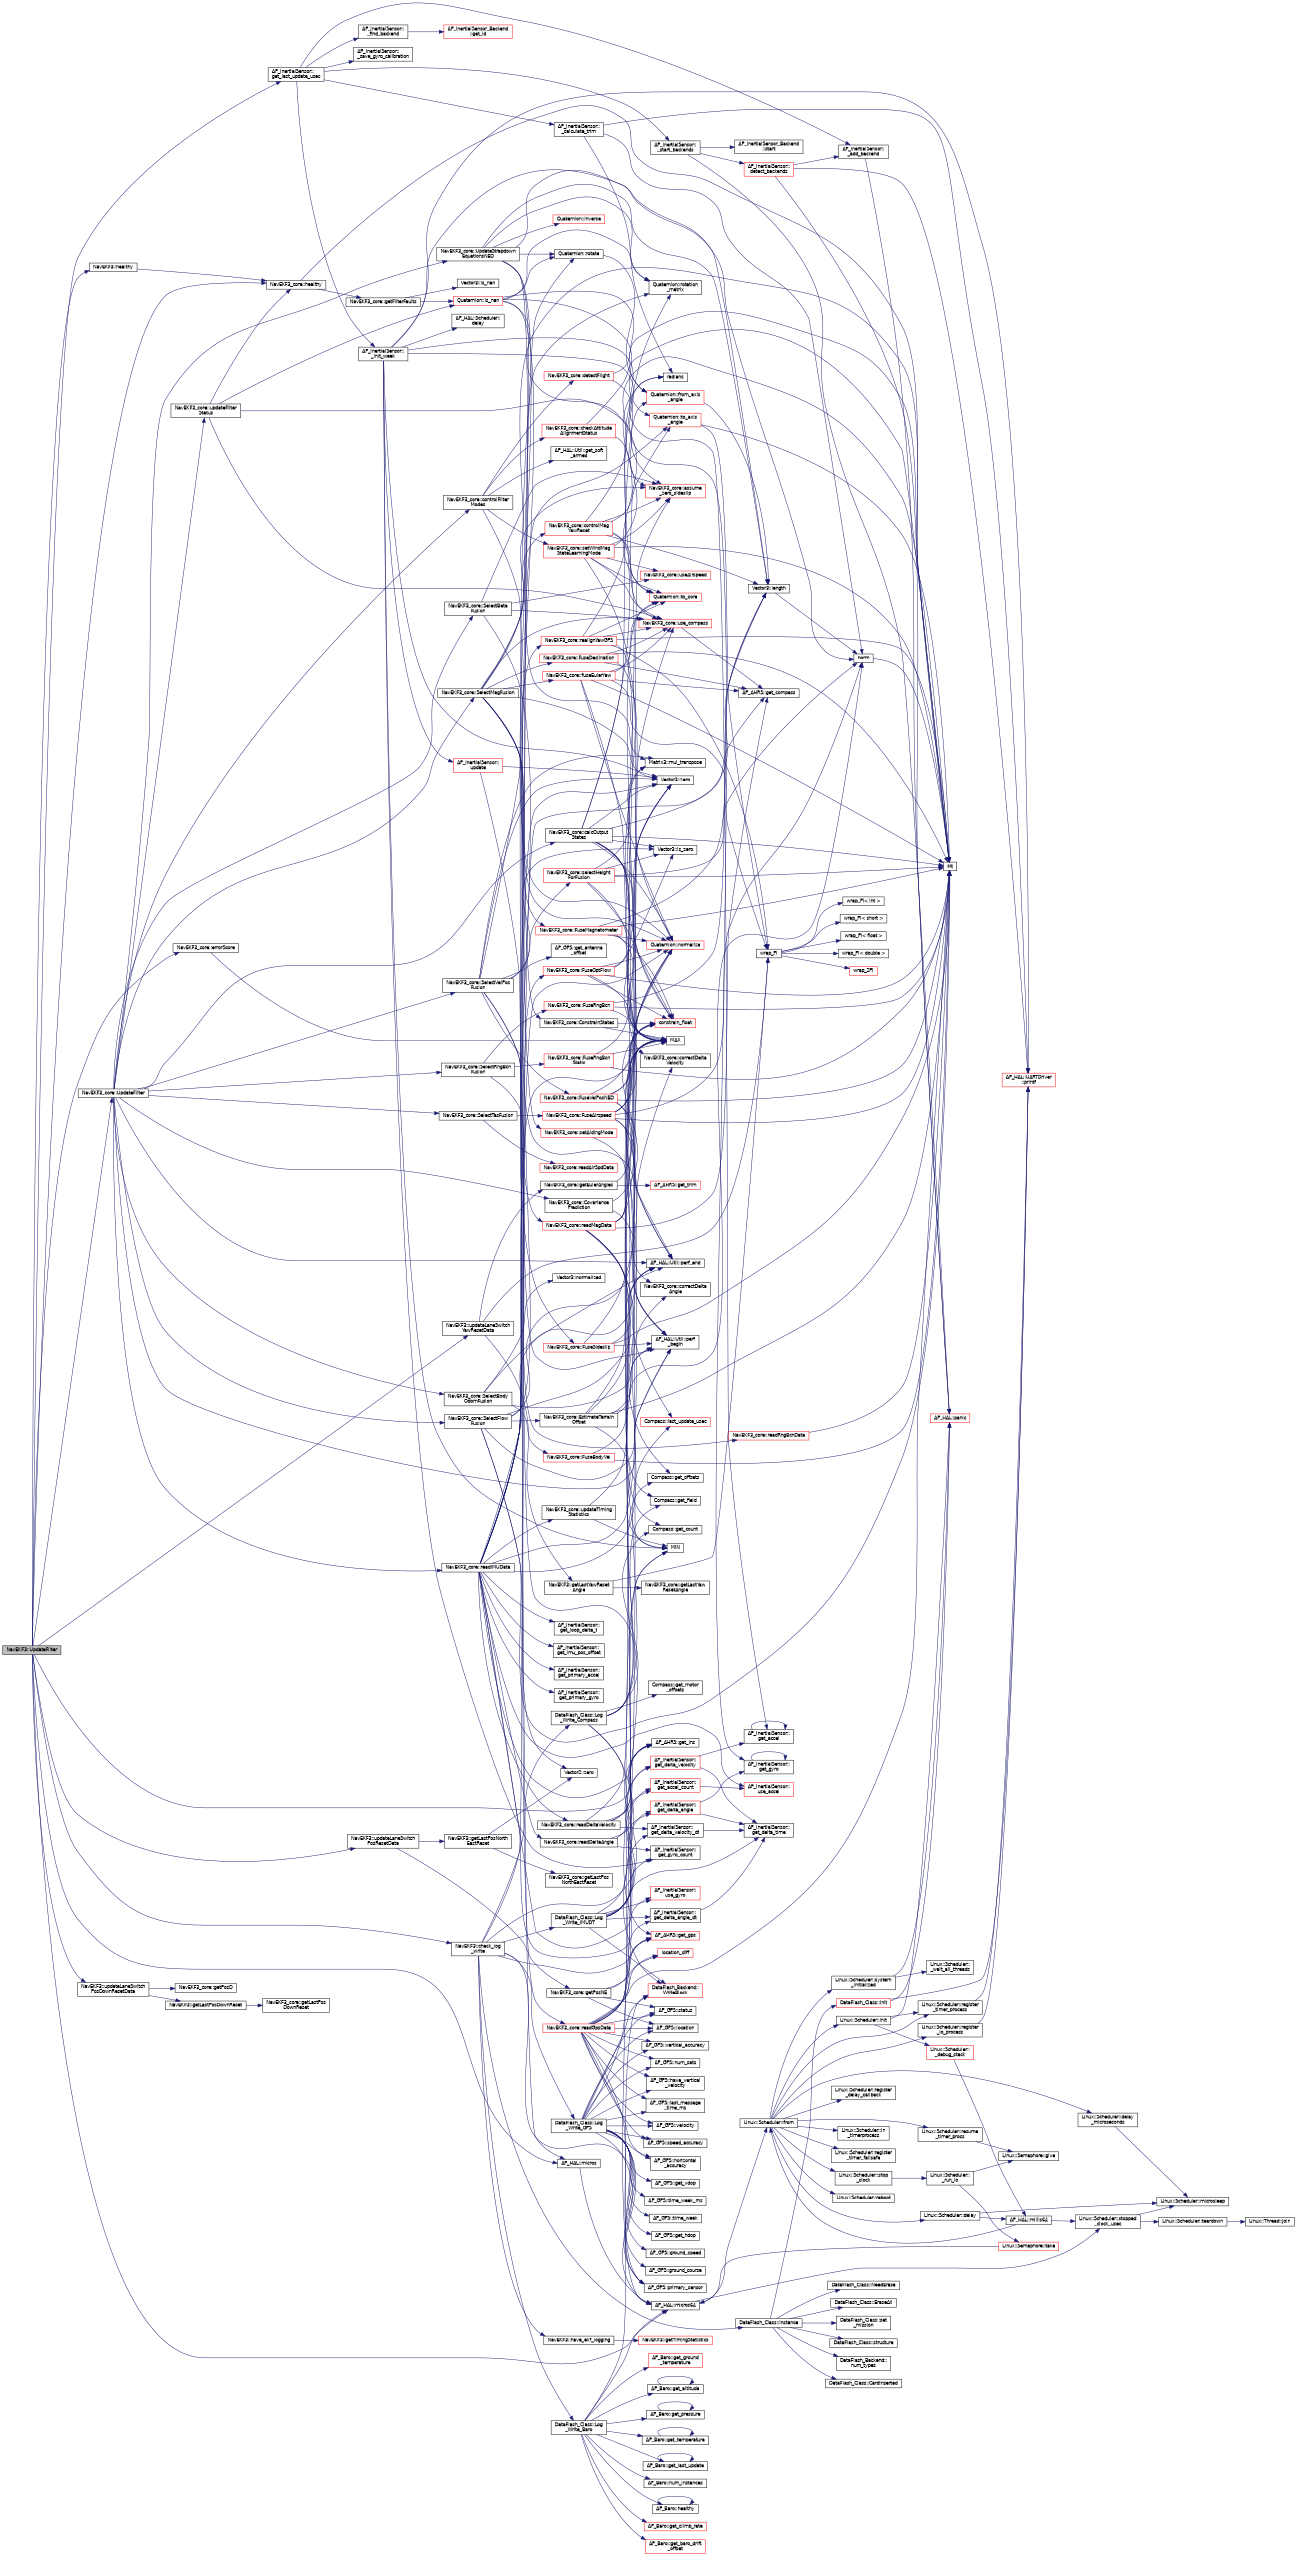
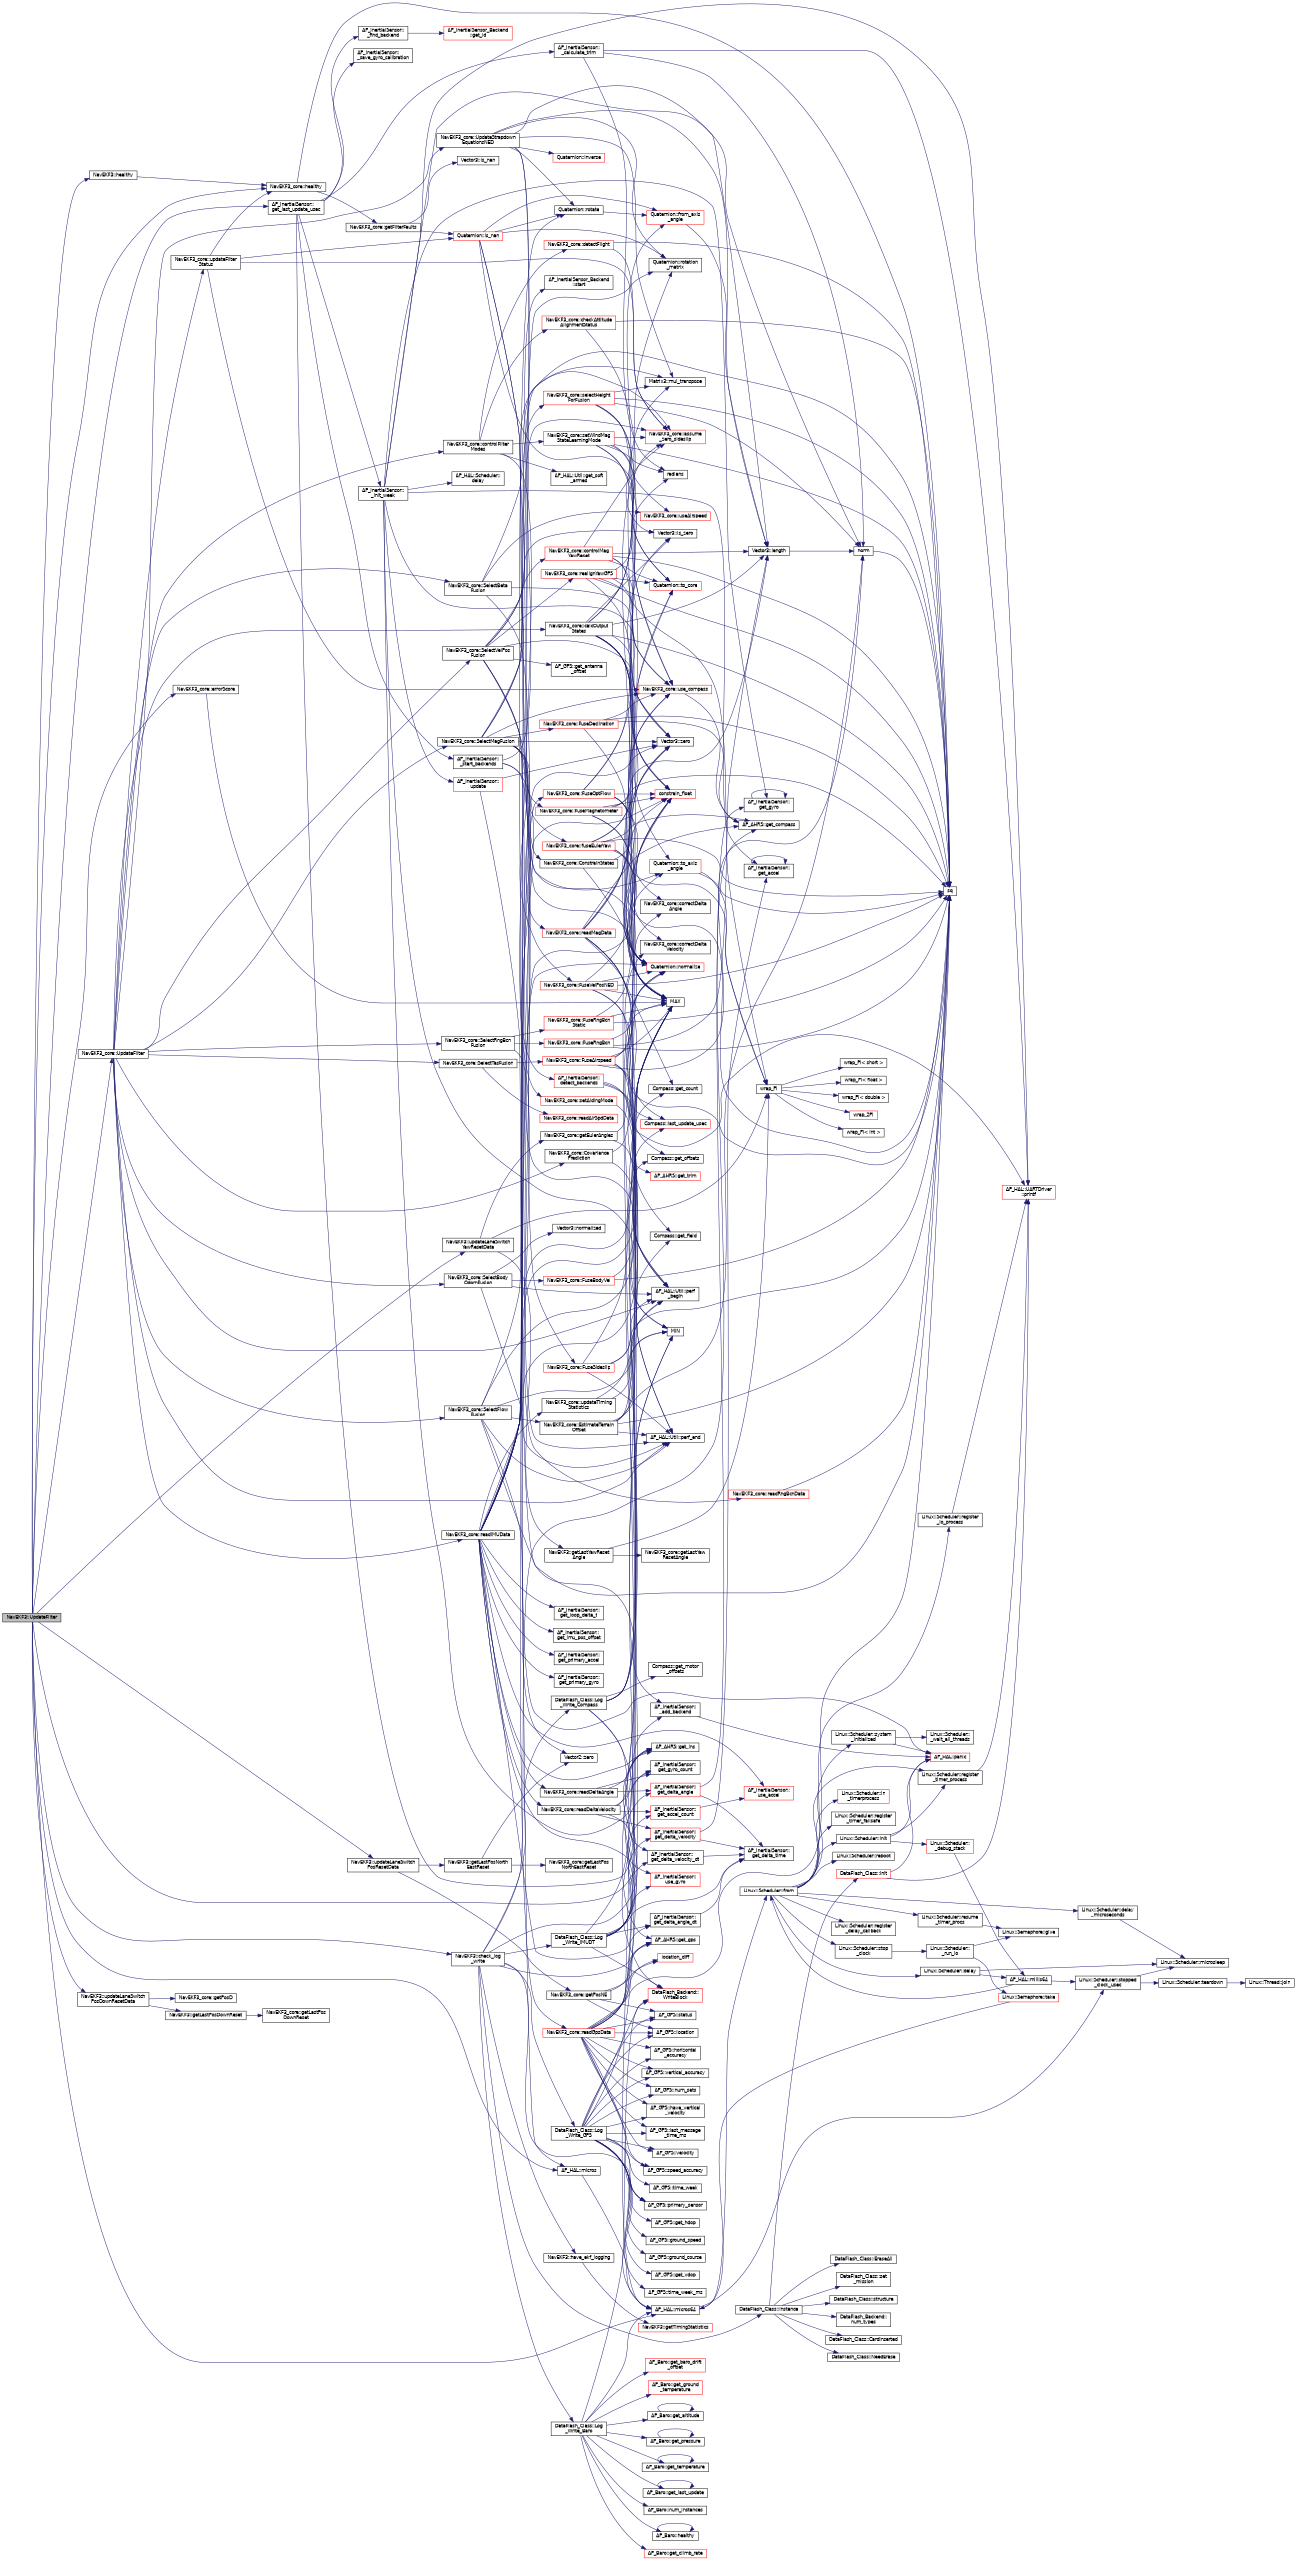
edge "AP_InertialSensor:: detect_backends" -> "AP_HAL::panic": now "AP_InertialSensor:: detect_backends" -> "Compass::last_update_usec"
node "AP_AHRS::get_gps": color red -> black
node "Linux::Scheduler::in _timerprocess": color black -> red
